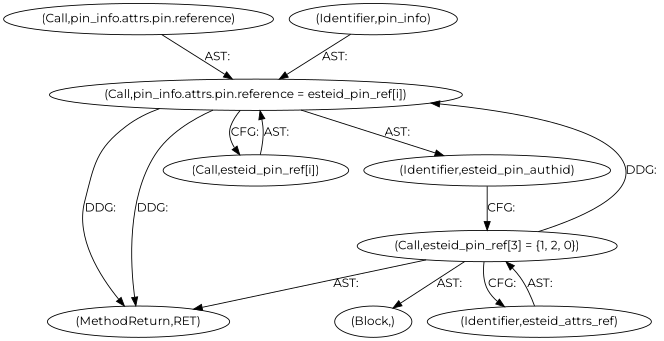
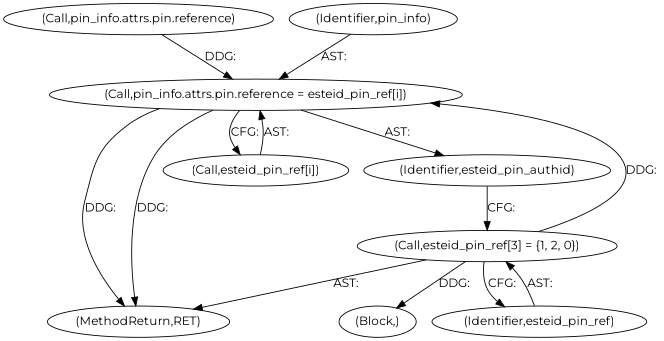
edge "(Call,pin_info.attrs.pin.reference)" -> "(Call,pin_info.attrs.pin.reference = esteid_pin_ref[i])": label "AST: " -> "DDG: "
edge "(Call,esteid_pin_ref[3] = {1, 2, 0})" -> "(Block,)": label "AST: " -> "DDG: "
node "(Identifier,esteid_attrs_ref)": label "(Identifier,esteid_attrs_ref)" -> "(Identifier,esteid_pin_ref)"
